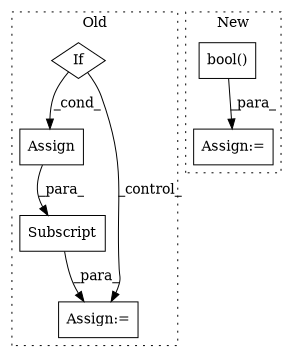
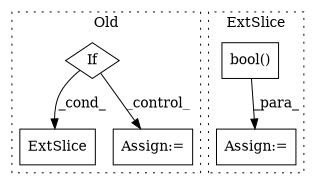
cluster "New": label "New" -> "ExtSlice"
node "Assign": label "Assign" -> "ExtSlice"
node "Subscript": removed
